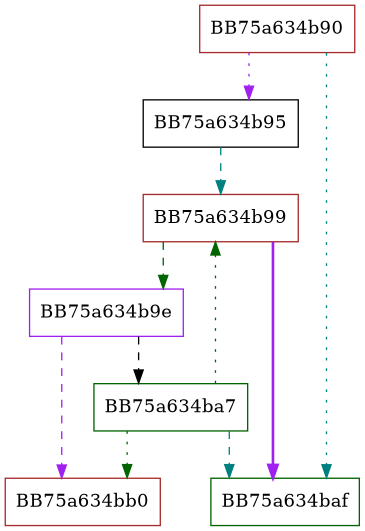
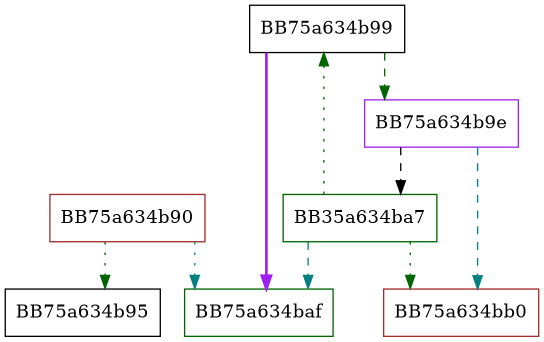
edge "BB75a634b90" -> "BB75a634b95": color purple -> darkgreen
edge "BB75a634b95" -> "BB75a634b99": removed
node "BB75a634b99": color brown -> black
edge "BB75a634b9e" -> "BB75a634bb0": color purple -> teal
node "BB75a634ba7": label "BB75a634ba7" -> "BB35a634ba7"
